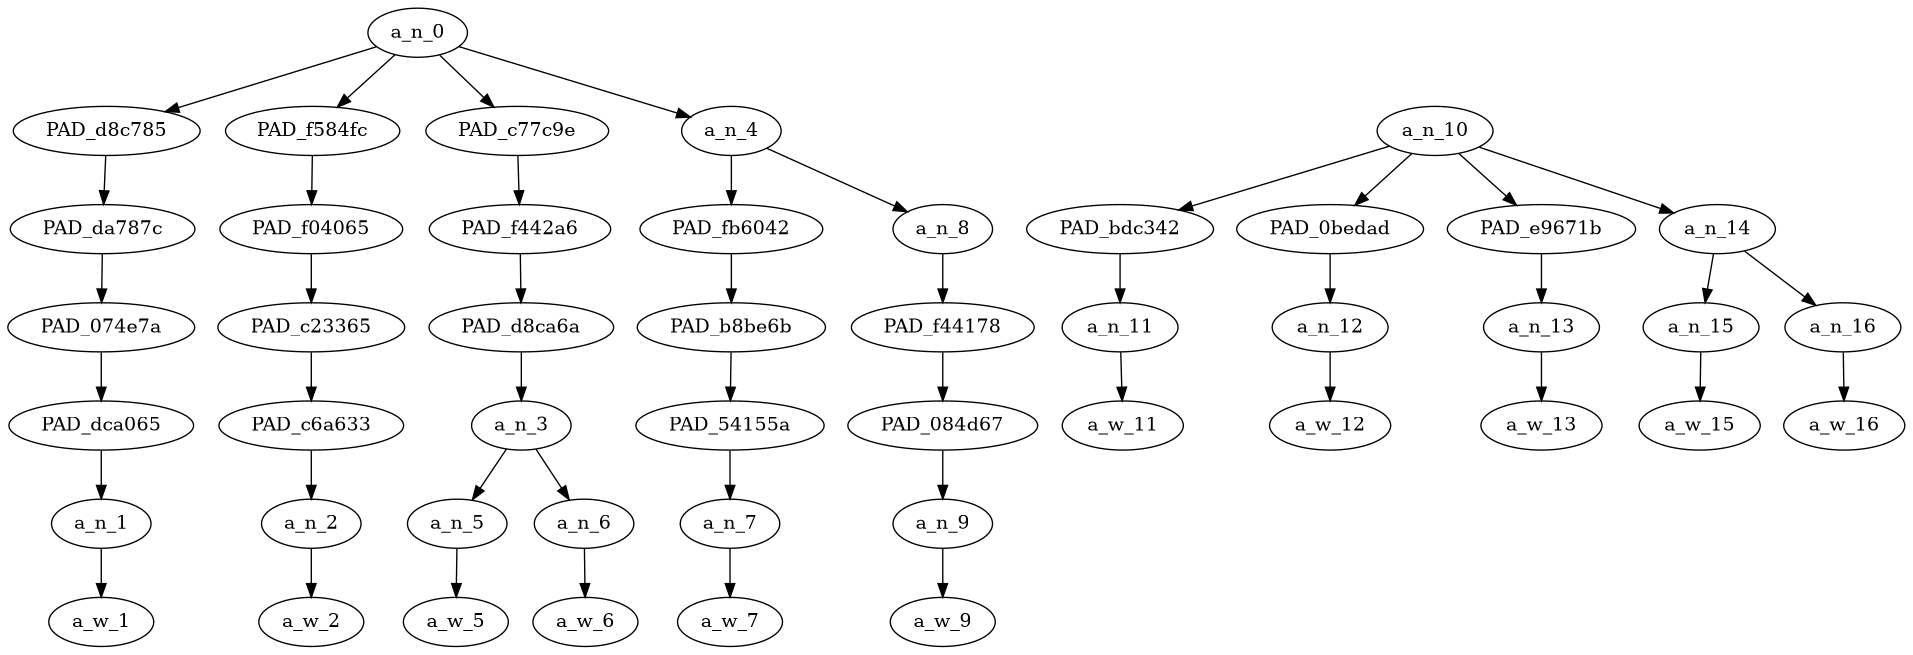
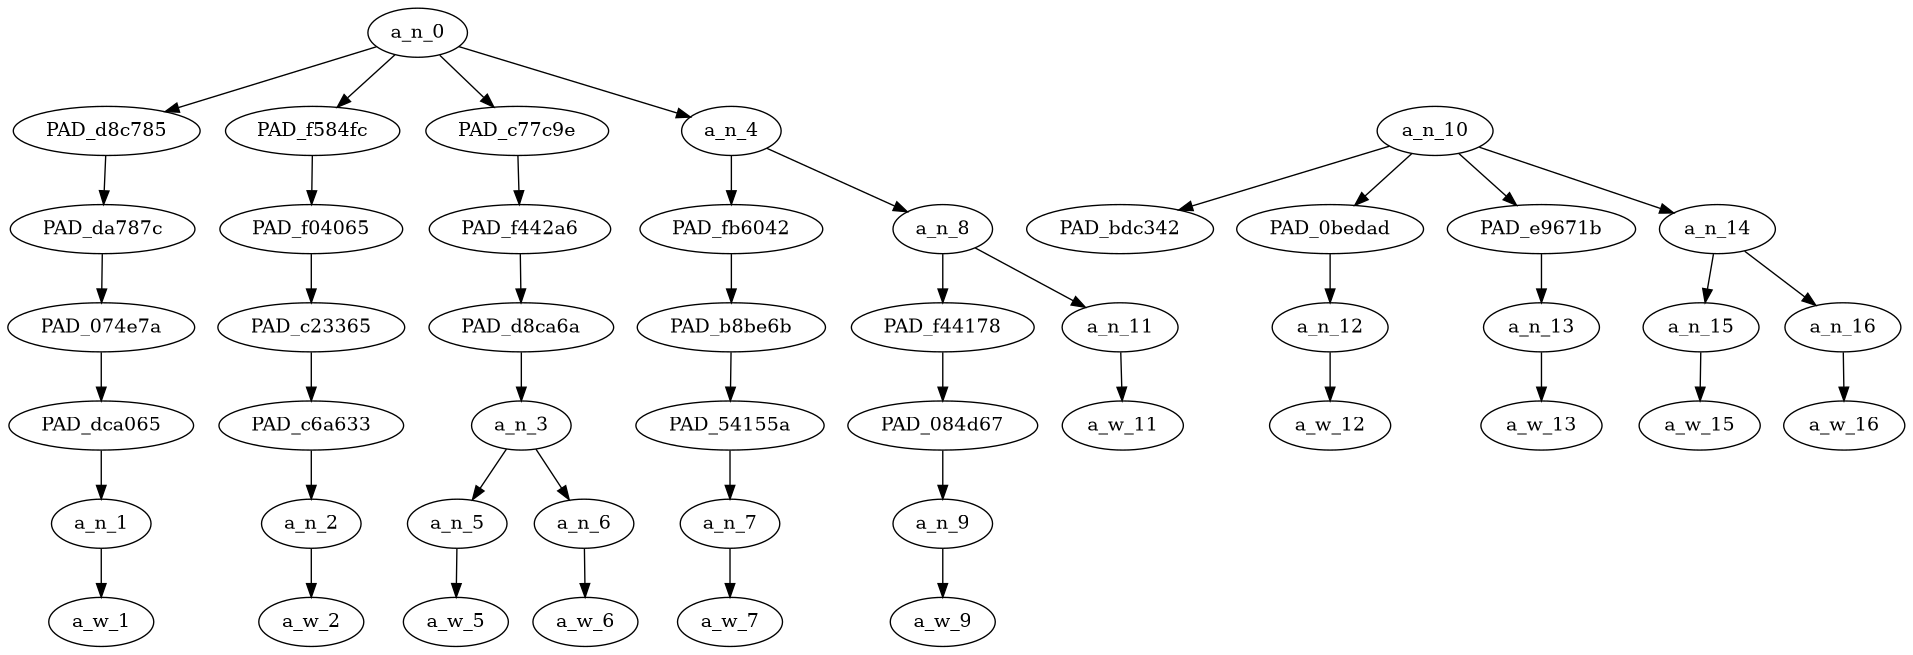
edge "PAD_bdc342" -> "a_n_11": now "a_n_8" -> "a_n_11"
